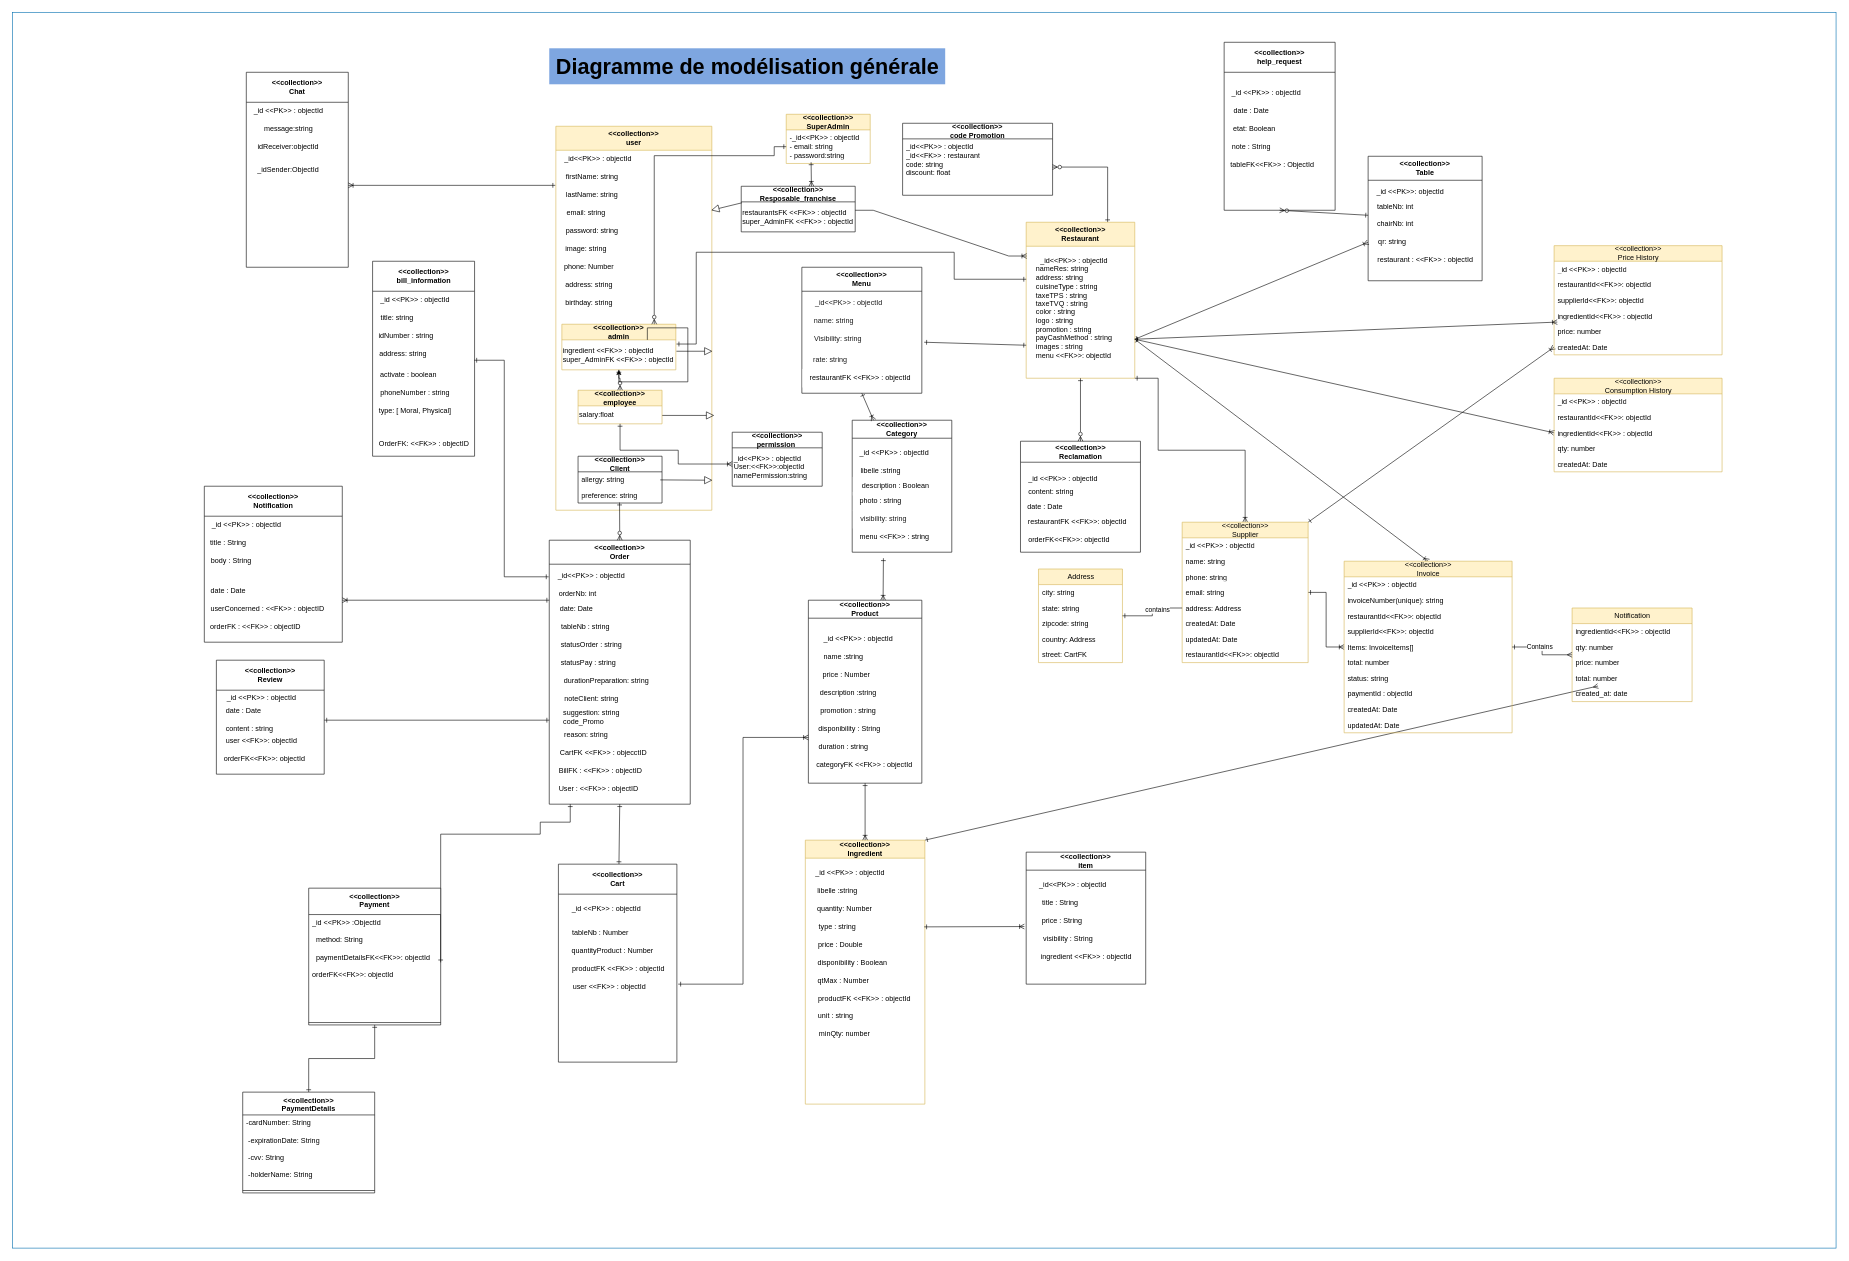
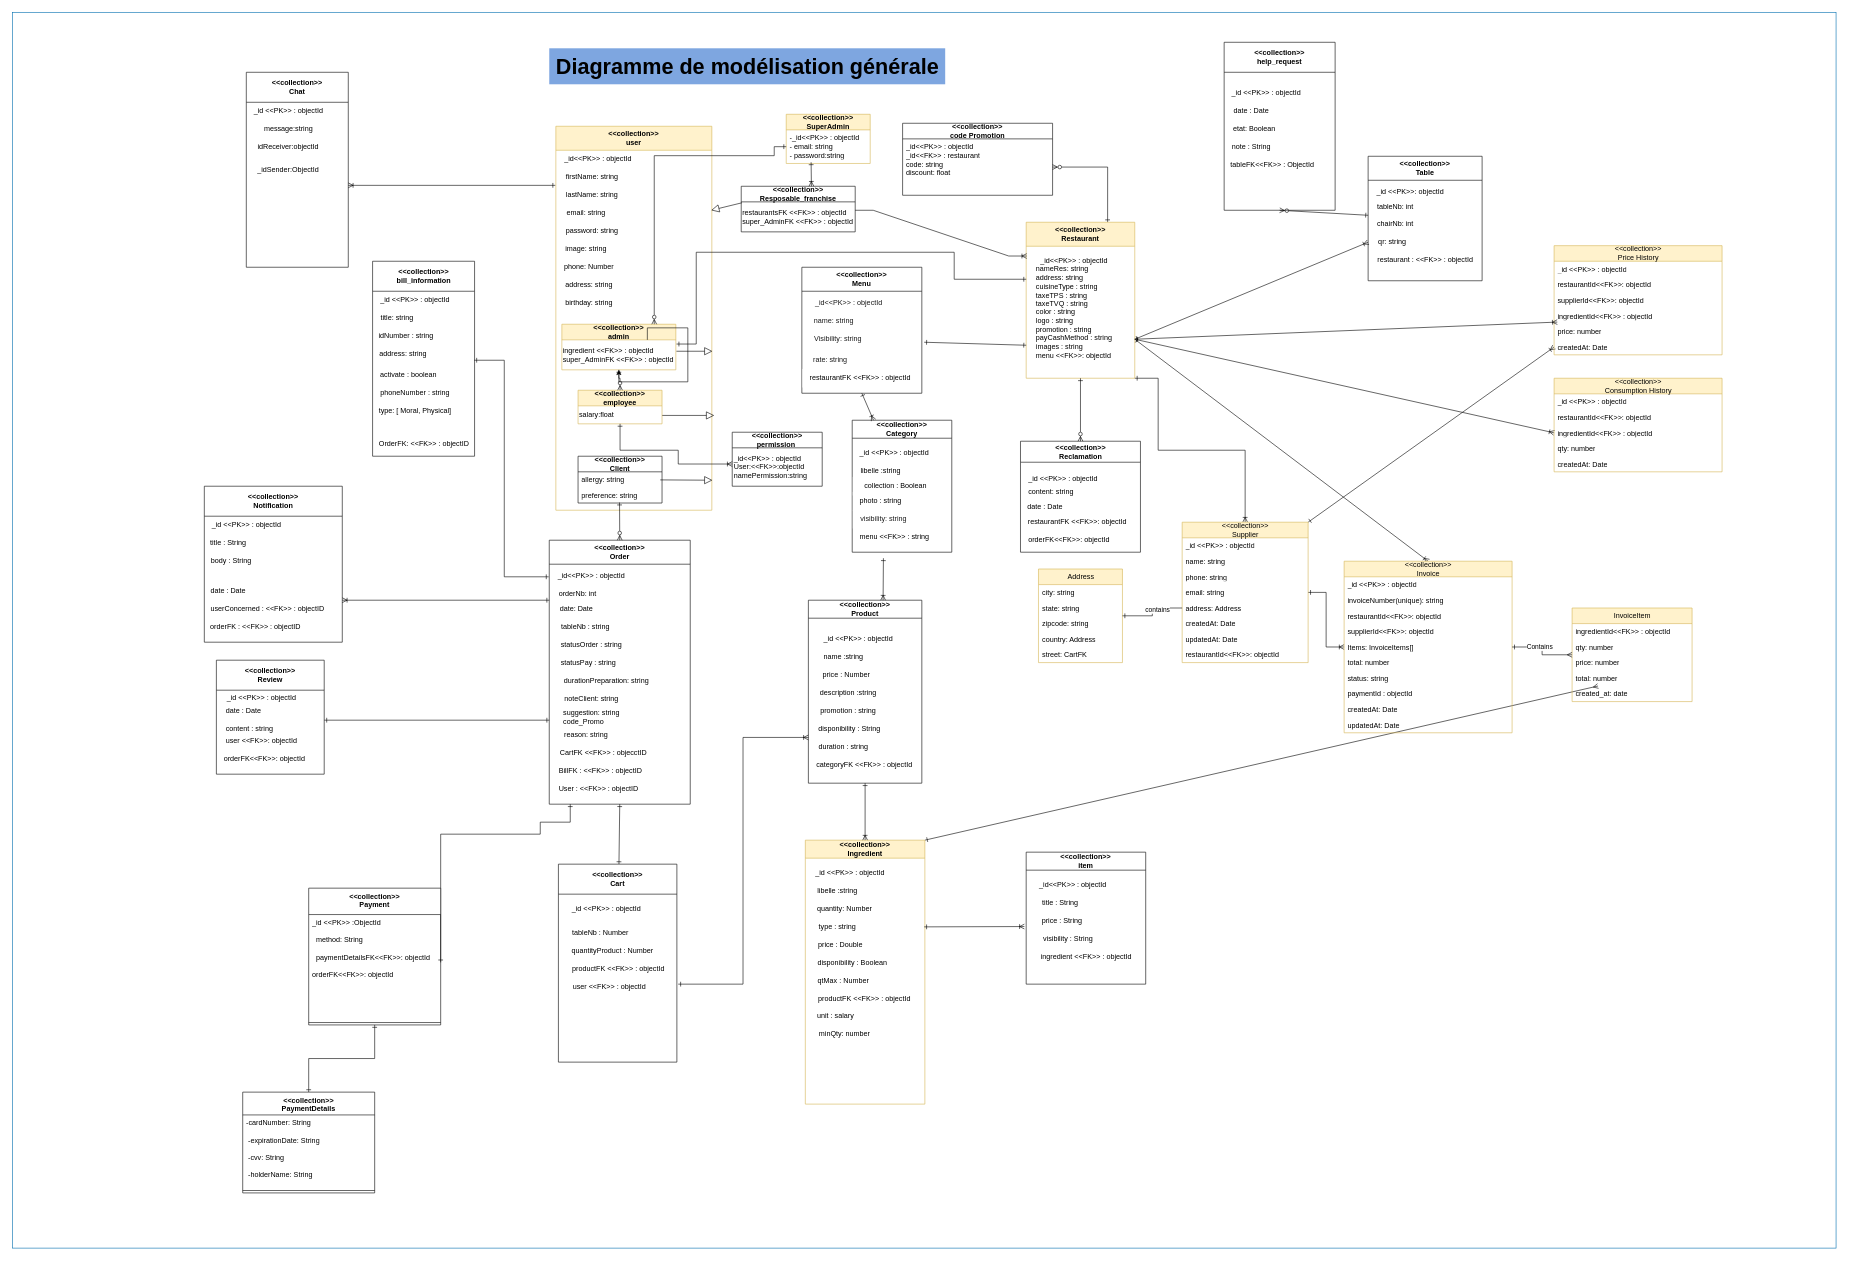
node "description : Boolean": label "description : Boolean" -> "collection : Boolean"
node "Notification": label "Notification" -> "InvoiceItem"
node "unit : string": label "unit : string" -> "unit : salary"
